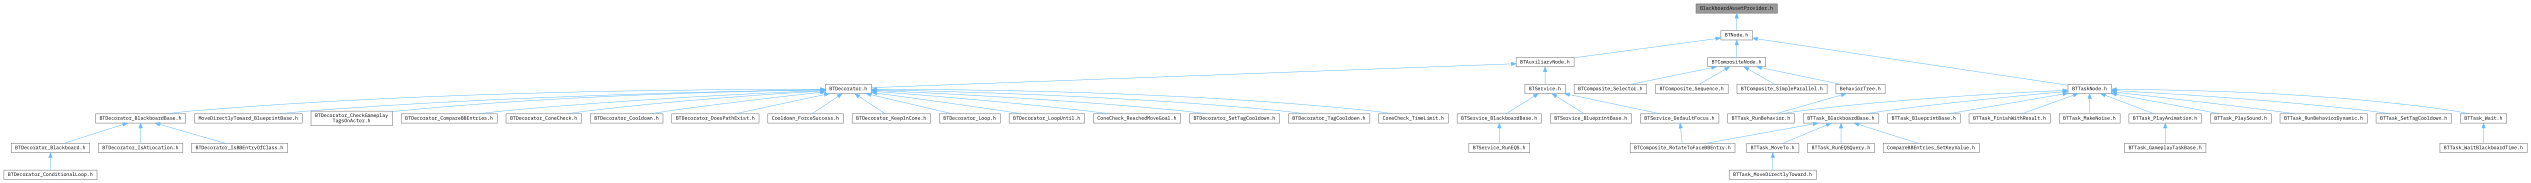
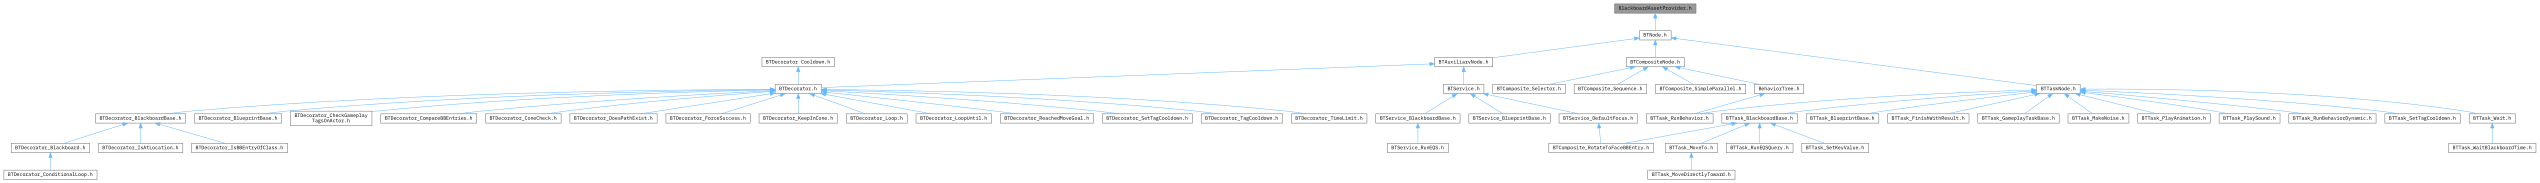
edge "BTDecorator_Cooldown.h" -> "BTDecorator.h": reversed
node "MoveDirectlyToward_BlueprintBase.h": label "MoveDirectlyToward_BlueprintBase.h" -> "BTDecorator_BlueprintBase.h"
node "Cooldown_ForceSuccess.h": label "Cooldown_ForceSuccess.h" -> "BTDecorator_ForceSuccess.h"
node "ConeCheck_ReachedMoveGoal.h": label "ConeCheck_ReachedMoveGoal.h" -> "BTDecorator_ReachedMoveGoal.h"
node "ConeCheck_TimeLimit.h": label "ConeCheck_TimeLimit.h" -> "BTDecorator_TimeLimit.h"
edge "BTTask_GameplayTaskBase.h" -> "BTTask_PlayAnimation.h": now "BTTask_GameplayTaskBase.h" -> "BTTaskNode.h"
node "CompareBBEntries_SetKeyValue.h": label "CompareBBEntries_SetKeyValue.h" -> "BTTask_SetKeyValue.h"
